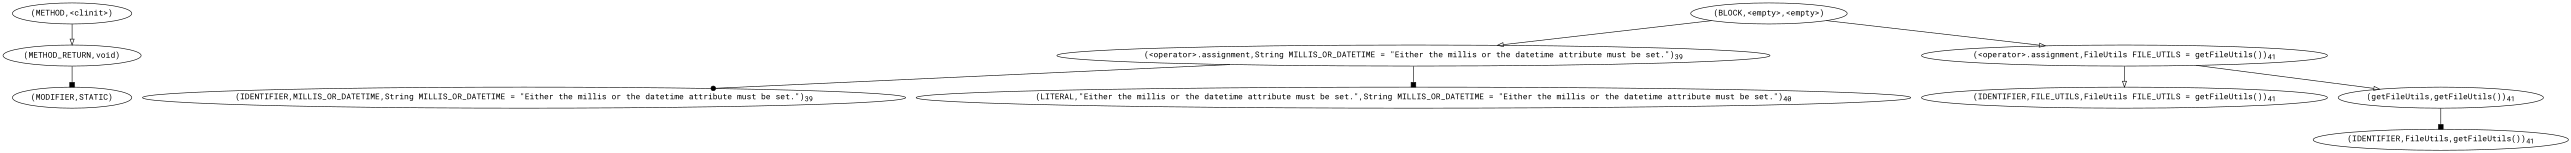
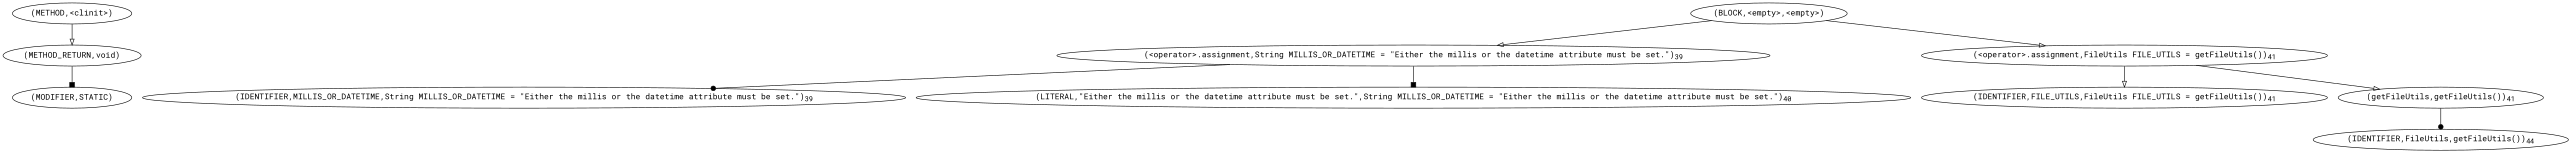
edge "(getFileUtils,getFileUtils())" -> "(IDENTIFIER,FileUtils,getFileUtils())": arrowhead box -> dot
node "(IDENTIFIER,FileUtils,getFileUtils())": text "41" -> "44"
